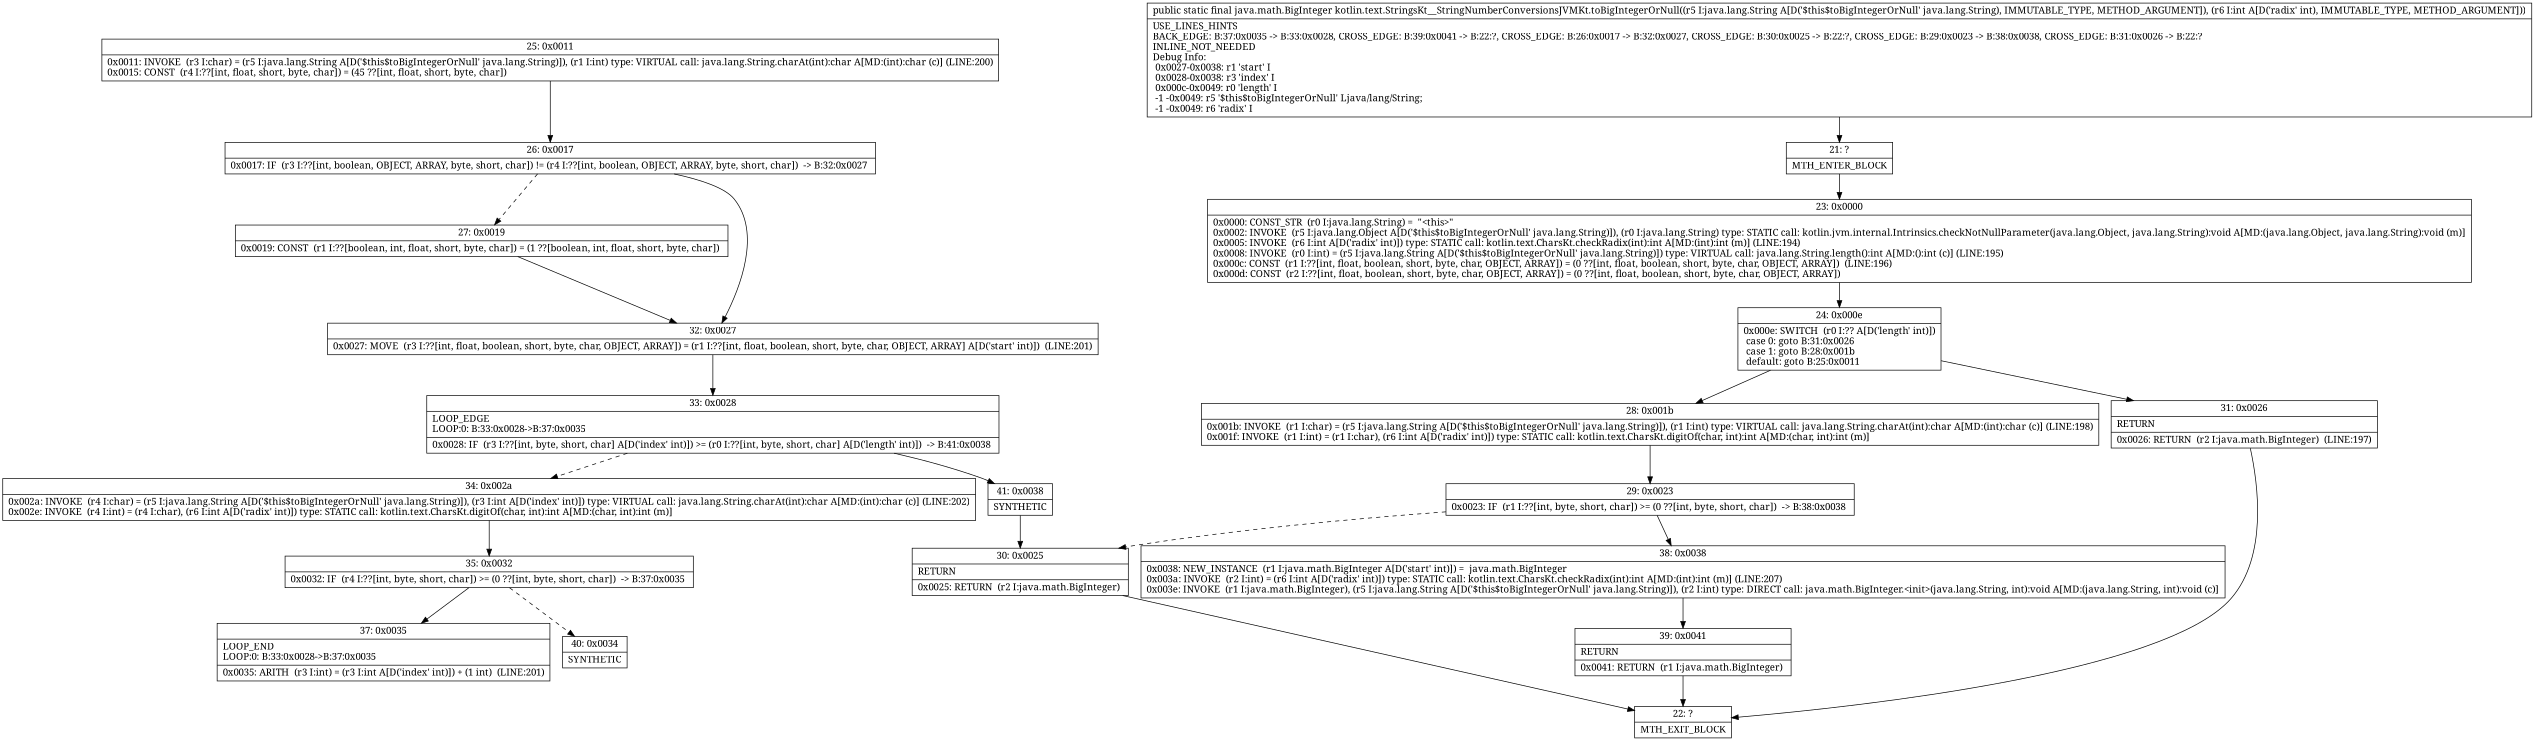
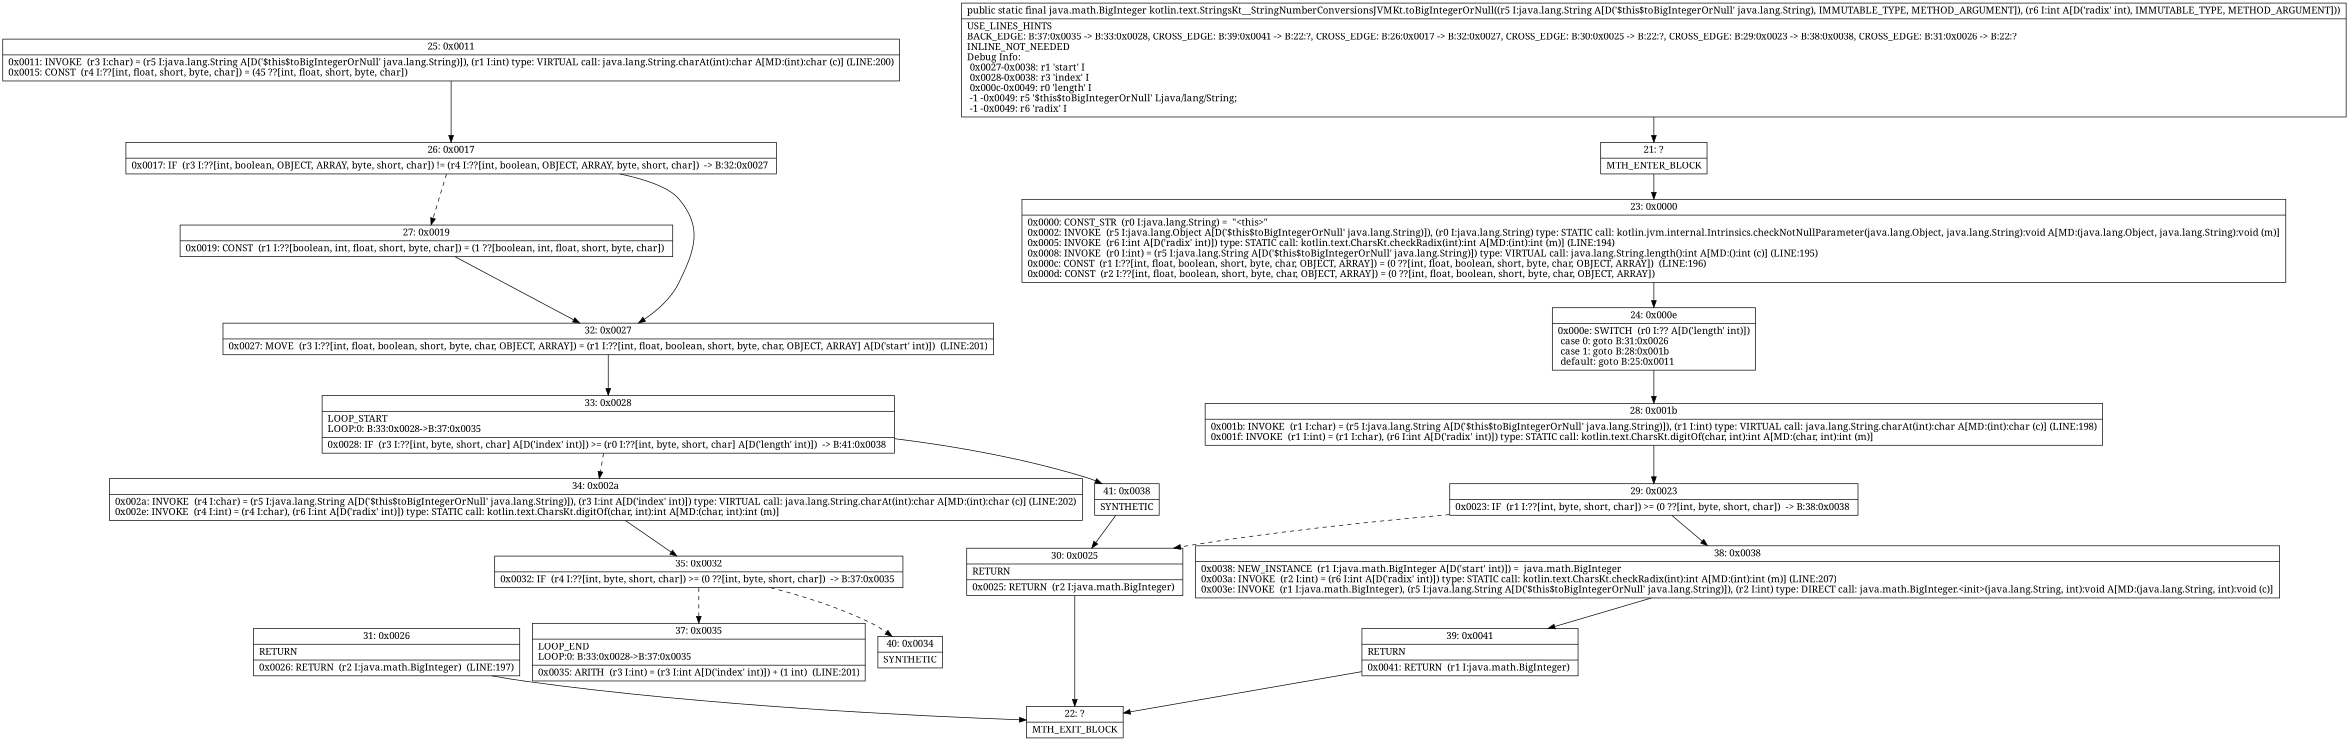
edge "24: 0x000e" -> "31: 0x0026": removed
node "33: 0x0028": text "LOOP_EDGE" -> "LOOP_START"
edge "35: 0x0032" -> "37: 0x0035": style solid -> dashed
